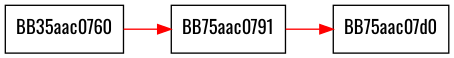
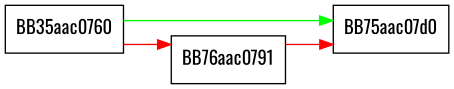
edge "BB35aac0760" -> "BB75aac07d0": added
node "BB75aac0791": label "BB75aac0791" -> "BB76aac0791"
